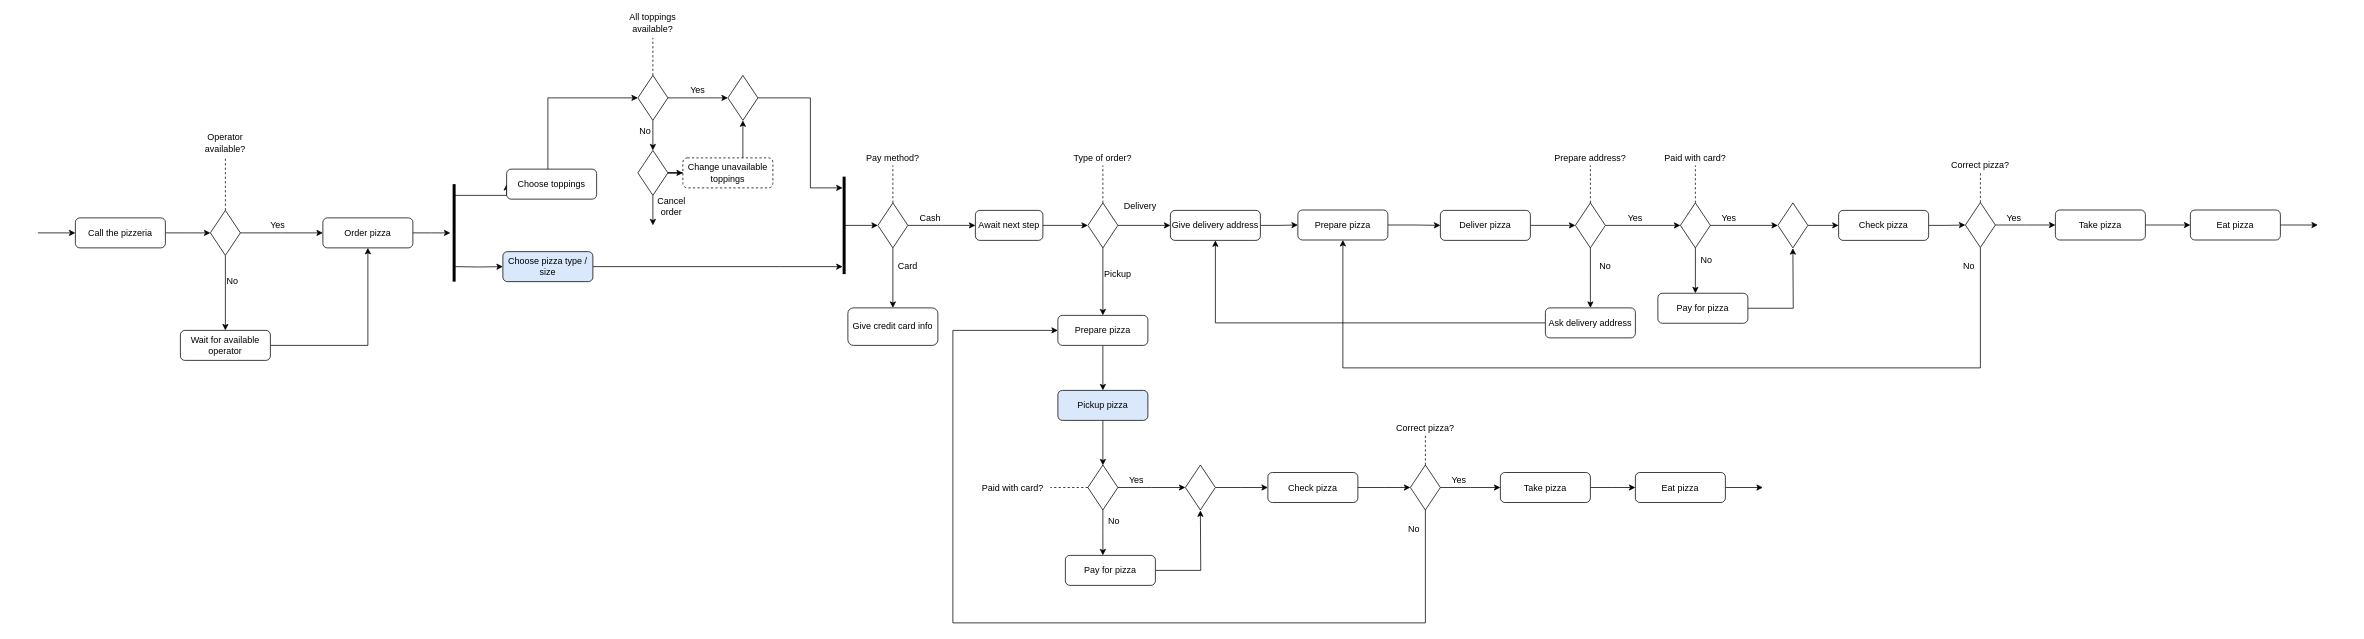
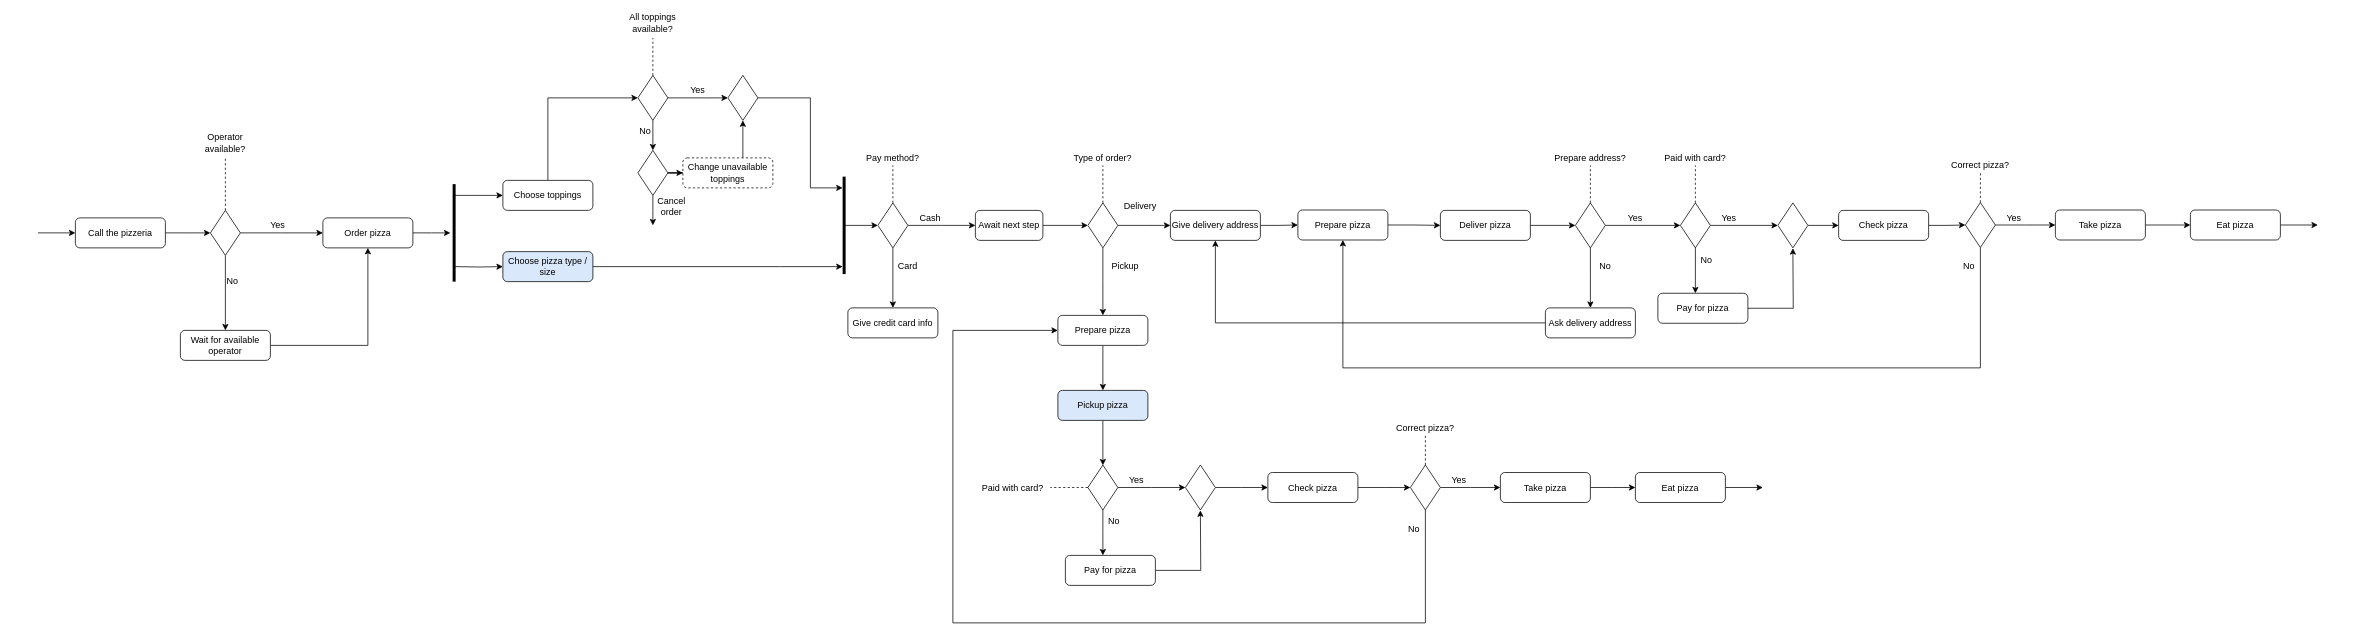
node "Choose toppings": moved (552, 184) -> (548, 195)
node "Pickup": moved (1118, 274) -> (1125, 267)
node "Give credit card info": size 90x38 -> 90x30
